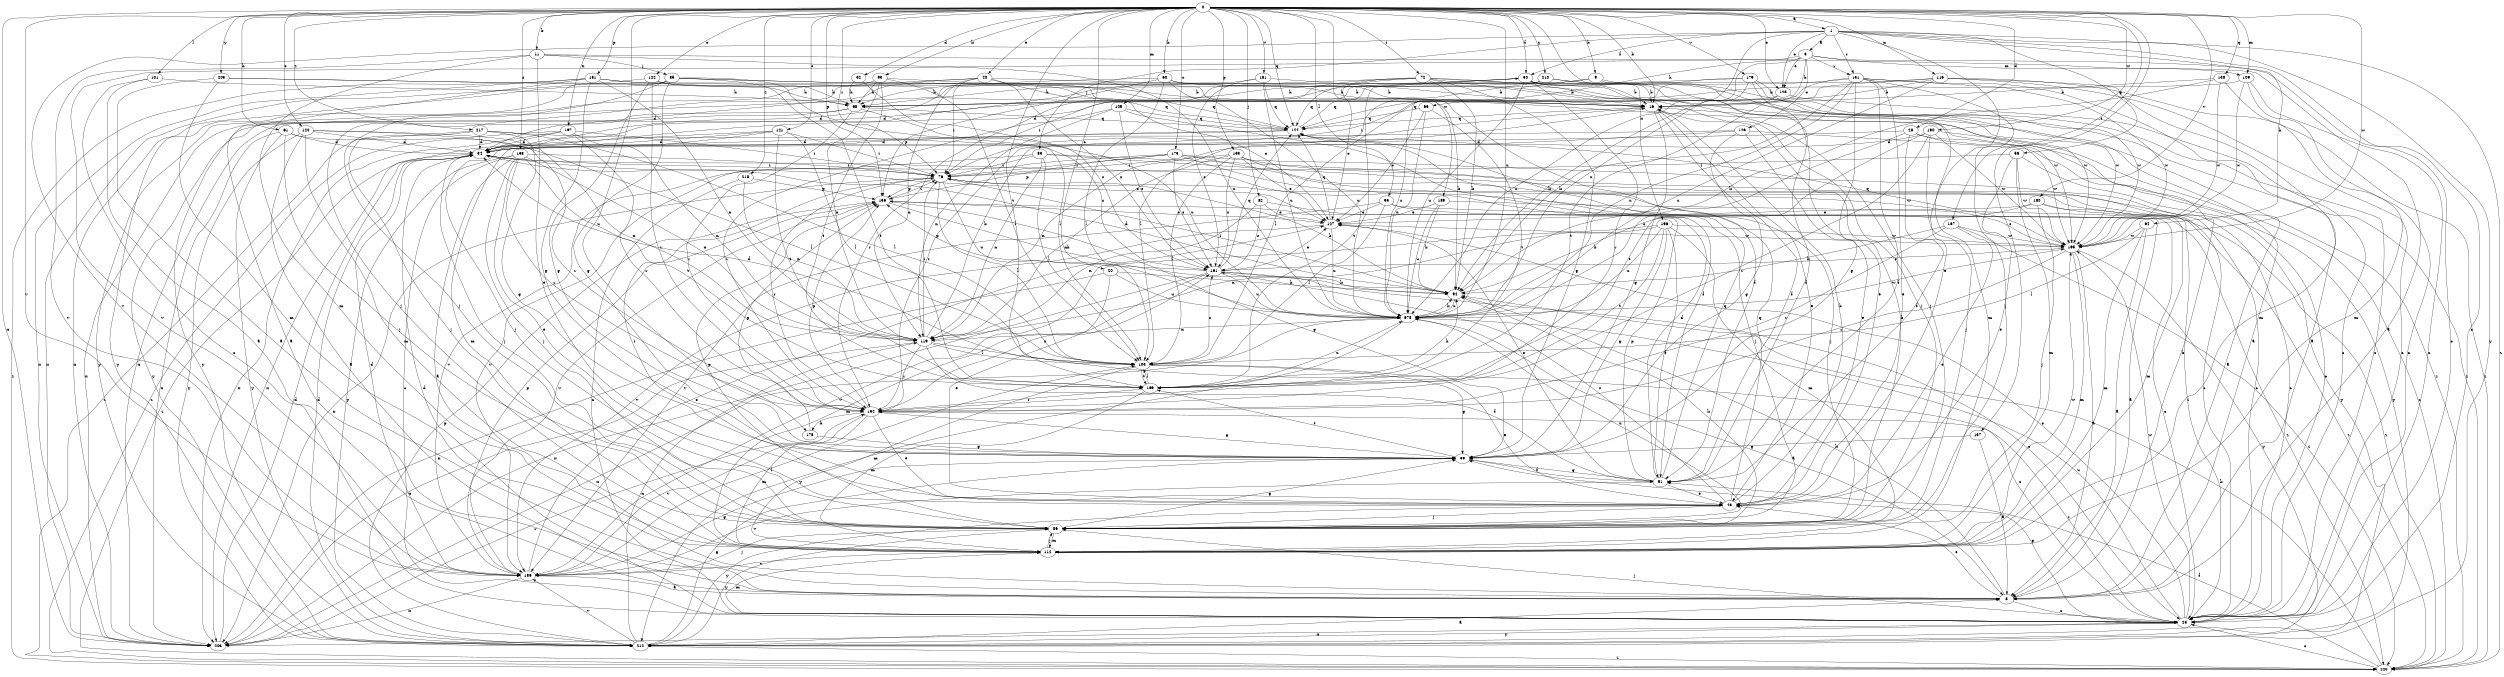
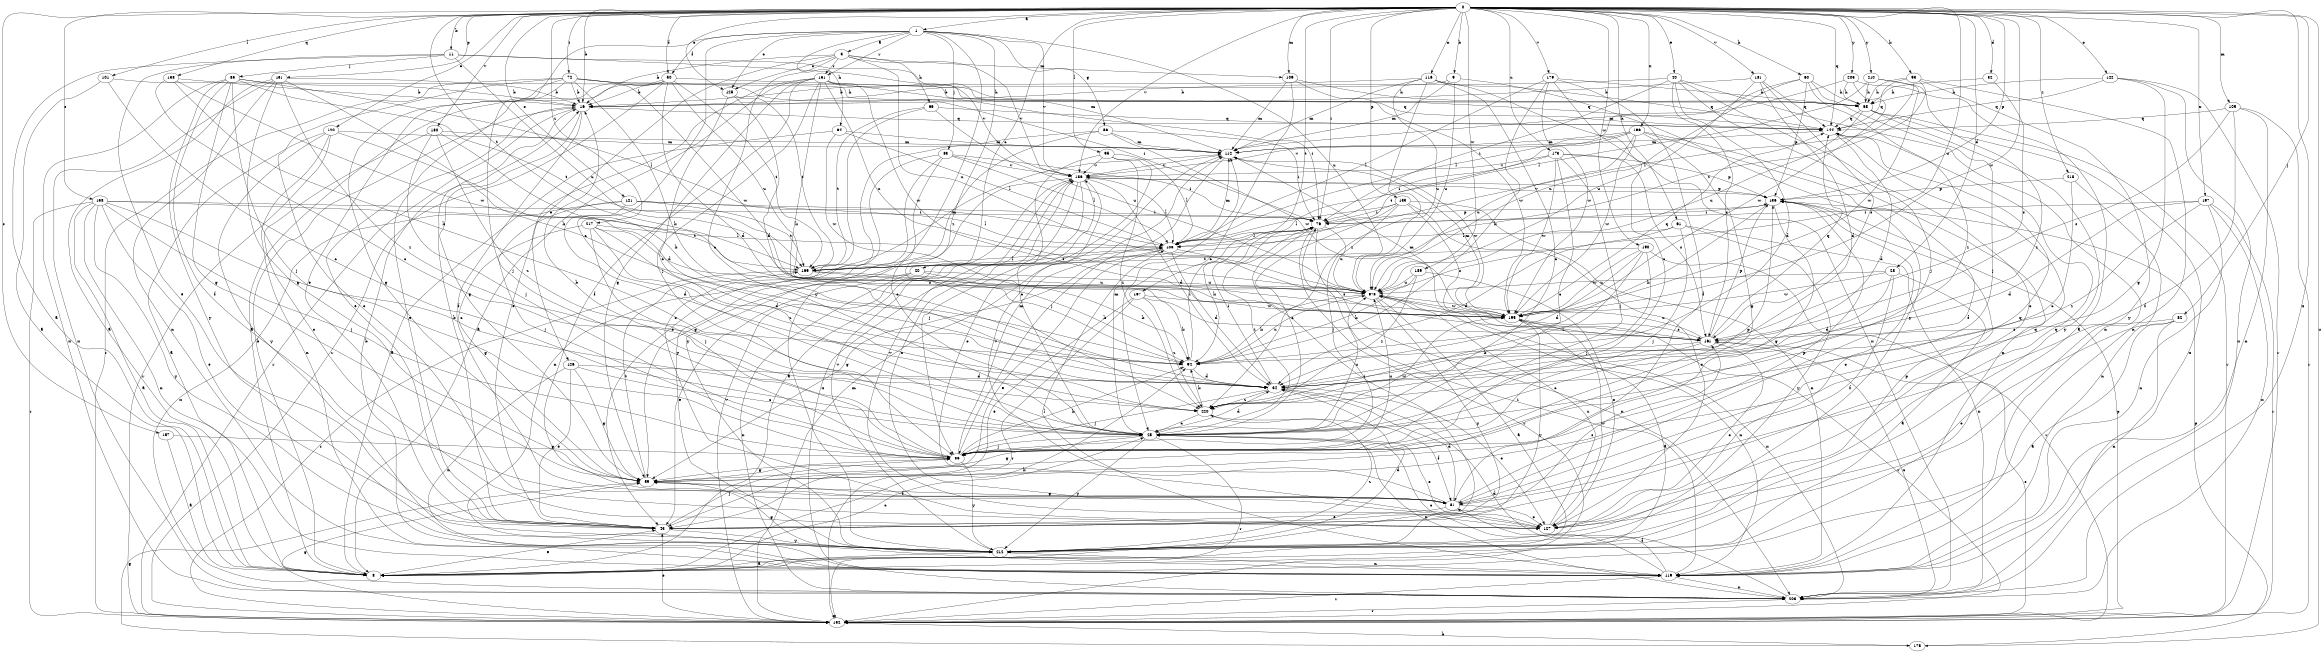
edge "144" -> "50": reversed
edge "157" -> "59": now "157" -> "86"
